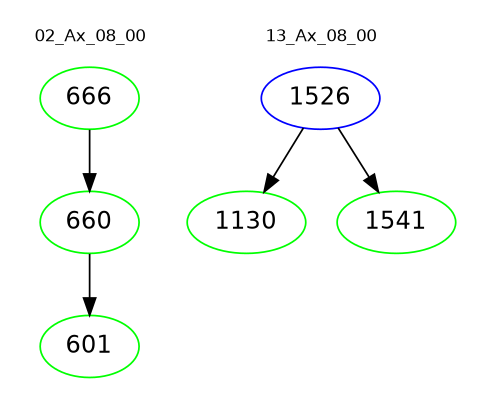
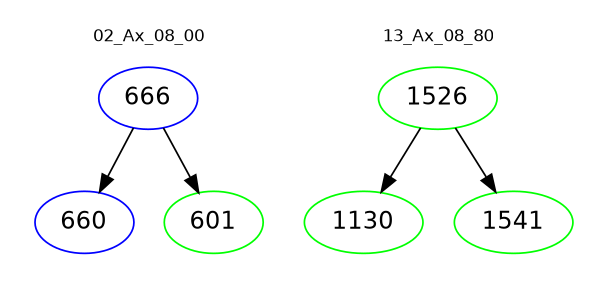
cluster "13_Ax_08_00": label "13_Ax_08_00" -> "13_Ax_08_80"
node "666": color green -> blue
node "1526": color blue -> green
node "660": color green -> blue
edge "660" -> "601": now "666" -> "601"
